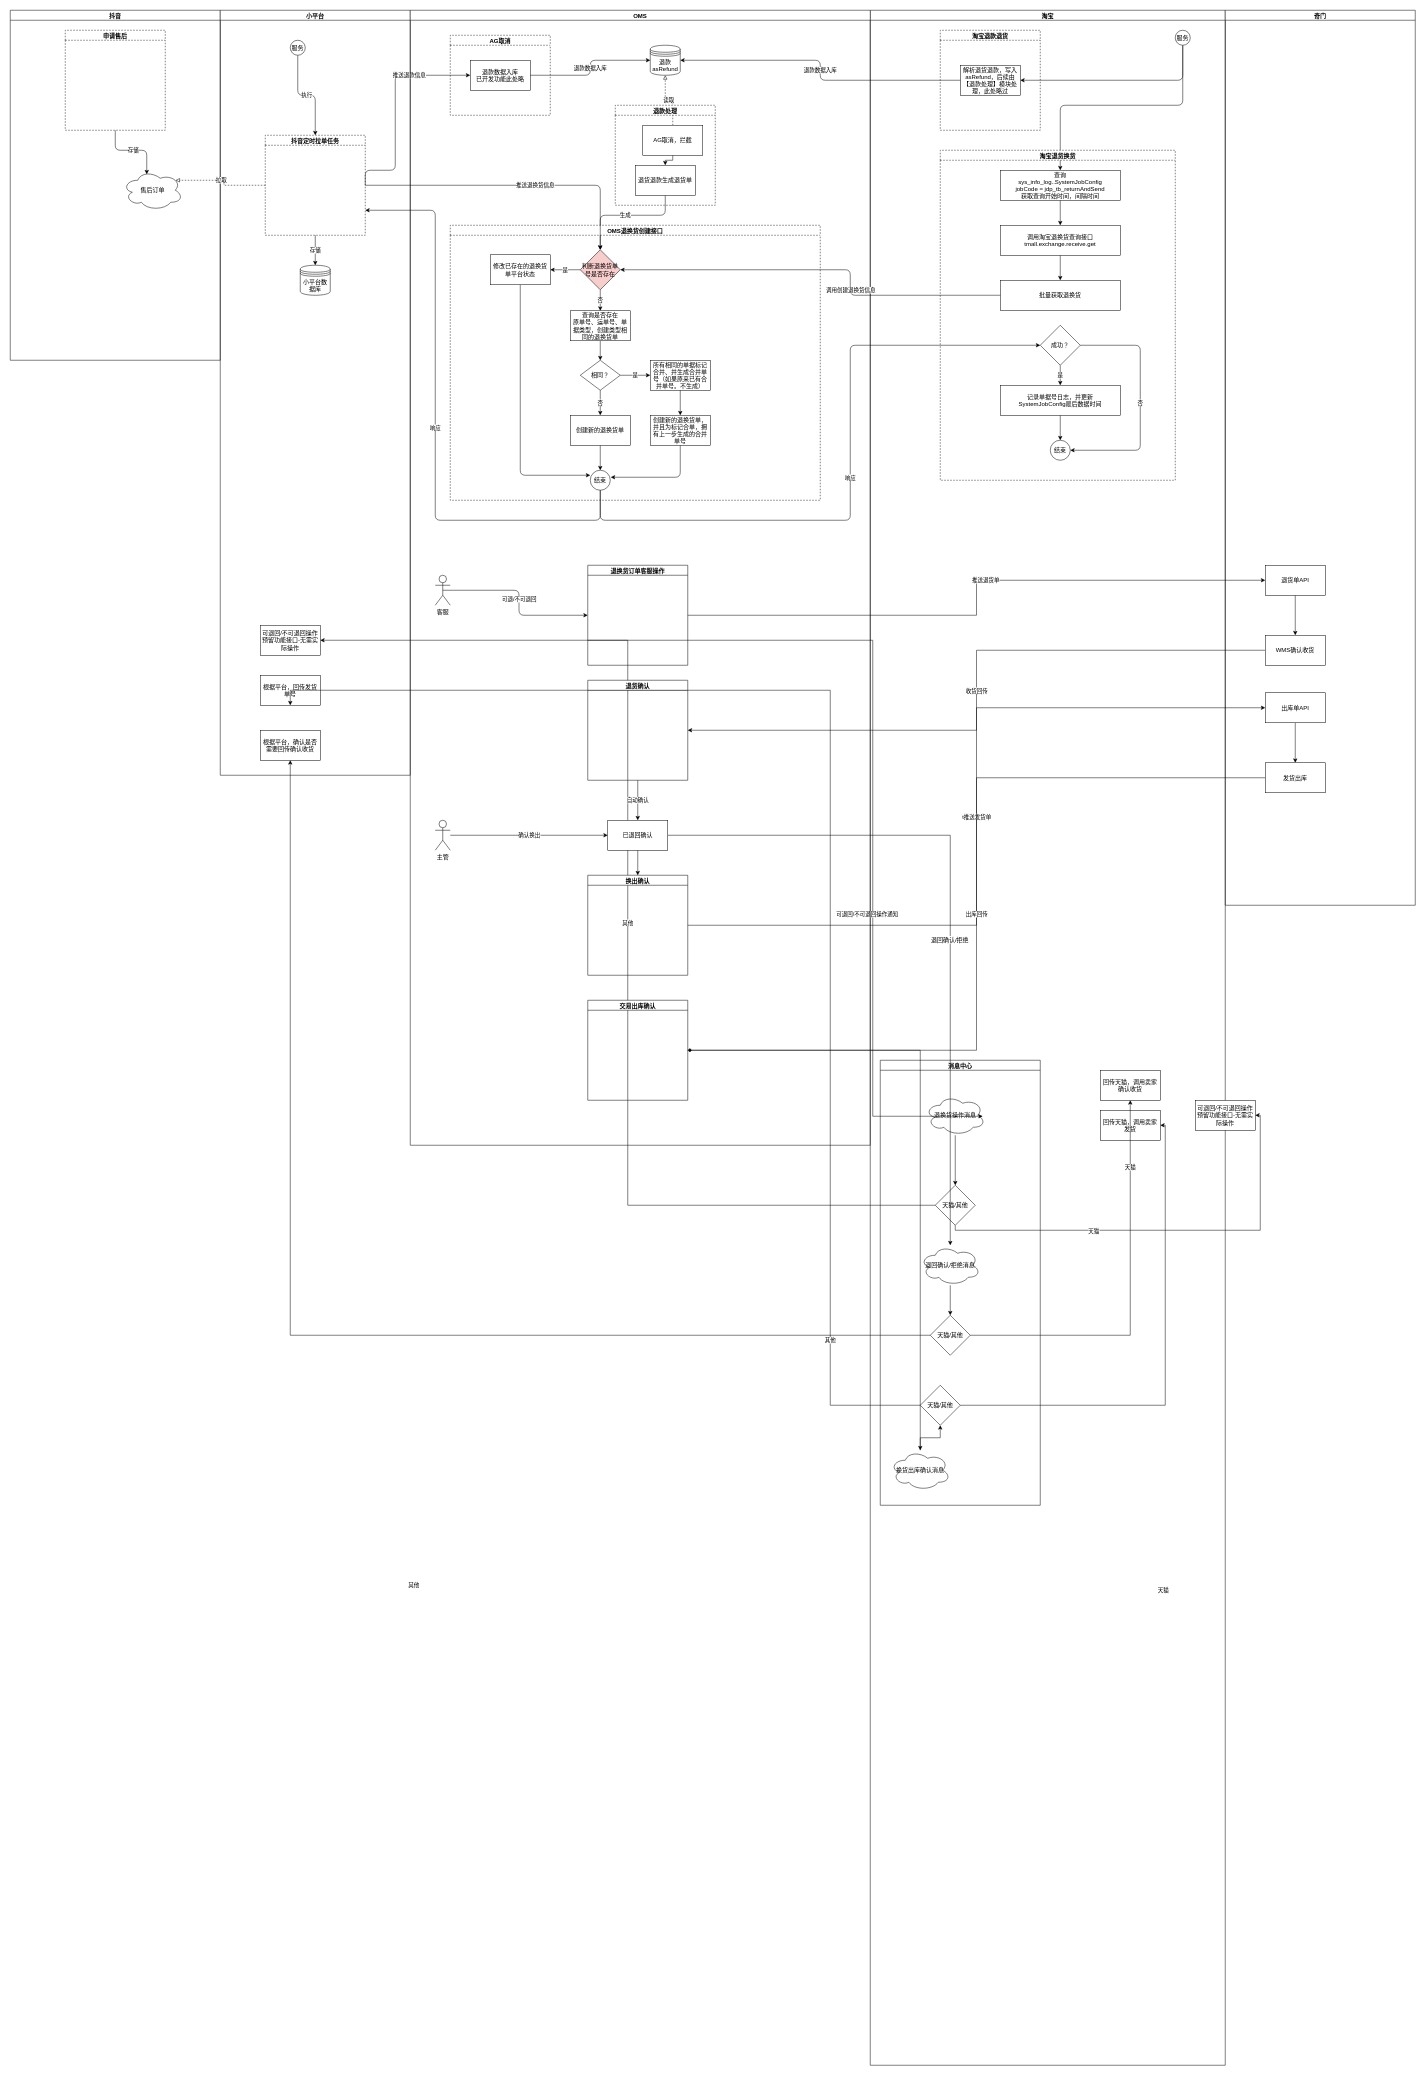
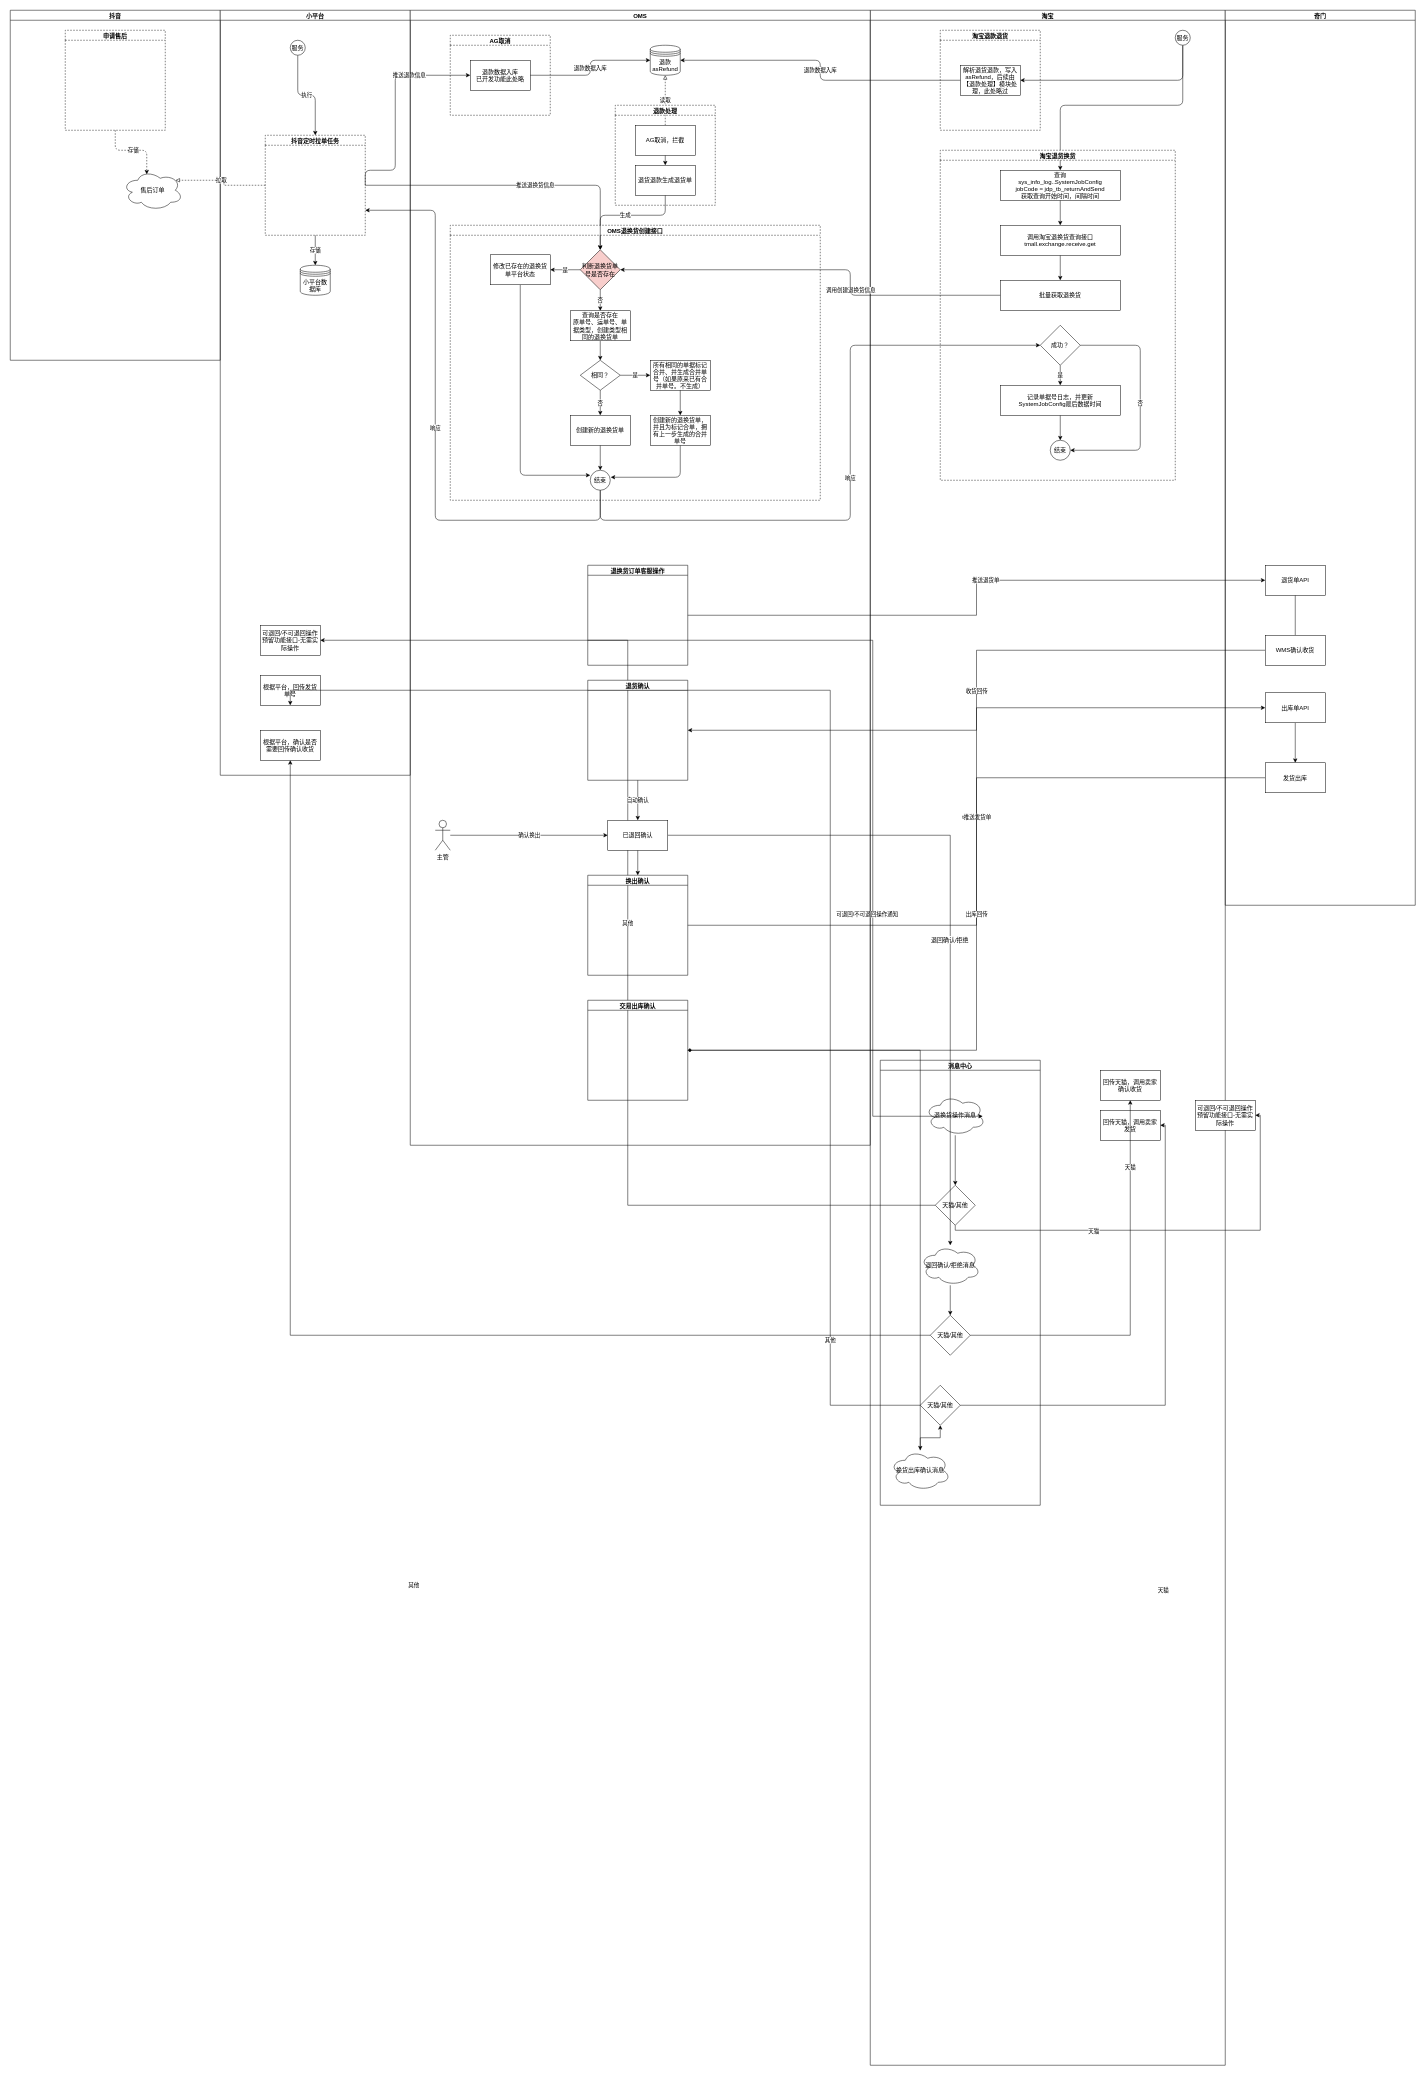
node "AG取消，拦截": moved (673, 140) -> (665, 140)
edge "申请售后" -> "售后订单": style solid -> dashed
node "客服": removed
edge "客服" -> "退换货订单客服操作": removed, label "可退/不可退回"
edge "退货单API" -> "WMS确认收货": arrowhead classic -> none
